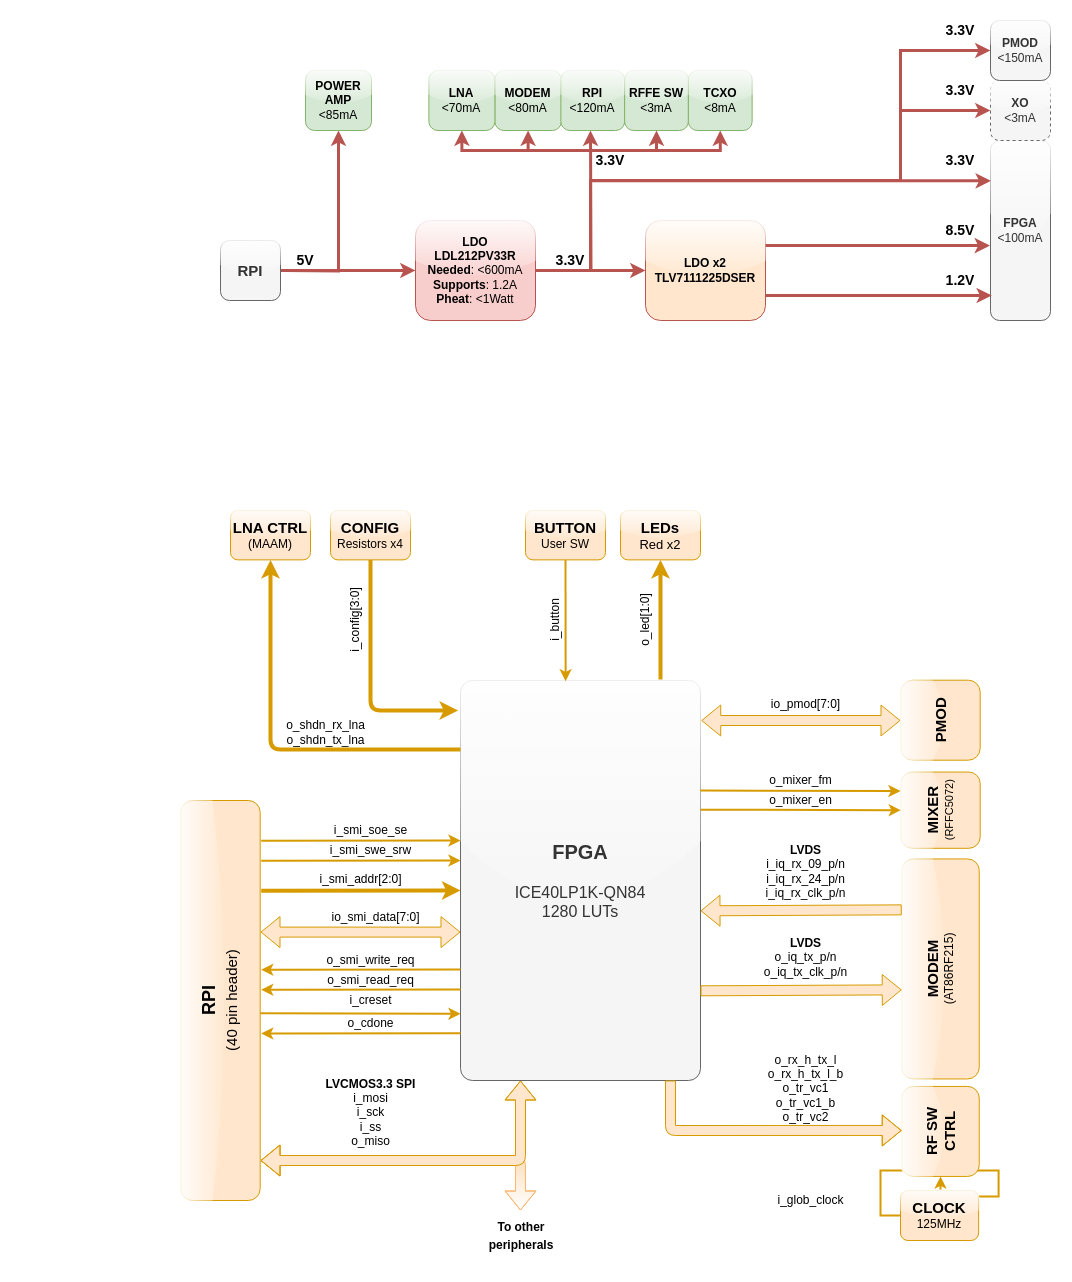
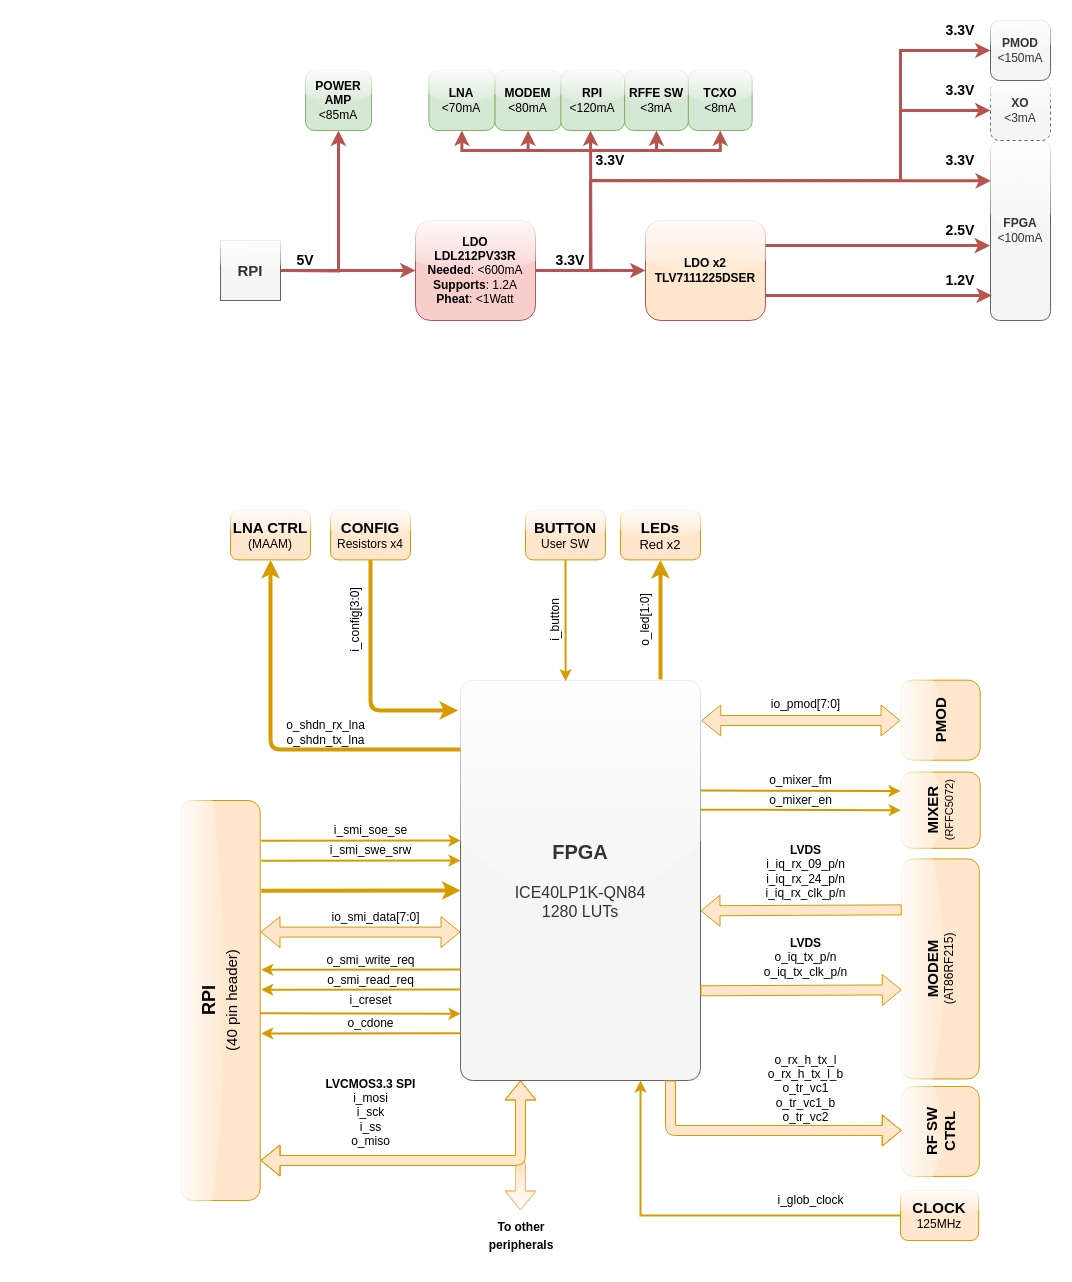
node "8.5V": label "8.5V" -> "2.5V"
node "RPI": shape rounded rectangle -> rectangle
node "i_smi_addr[2:0]": removed
edge "CLOCK 125MHz" -> "RF SW CTRL": now "CLOCK 125MHz" -> "FPGAICE40LP1K-QN841280 LUTs"
